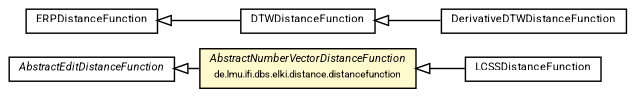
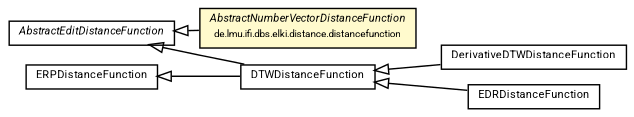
edge "DTWDistanceFunction" -> "AbstractEditDistanceFunction": added
node "LCSSDistanceFunction": removed
node "EDRDistanceFunction": added
